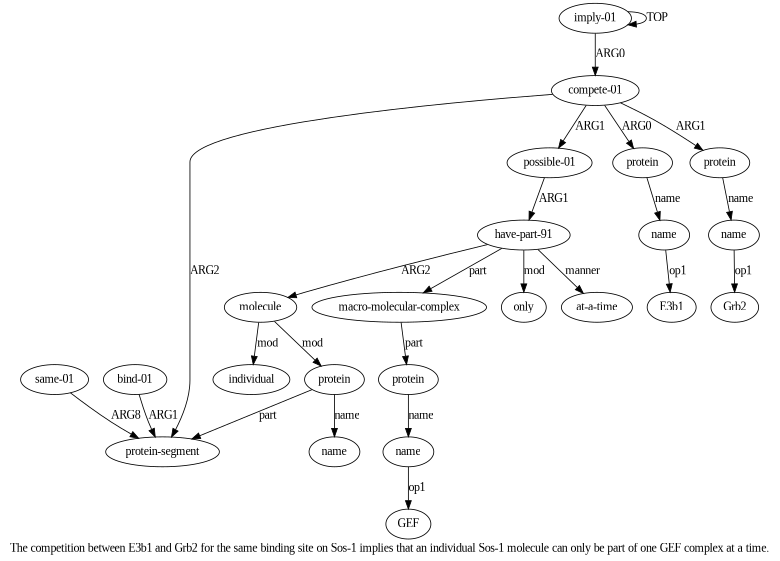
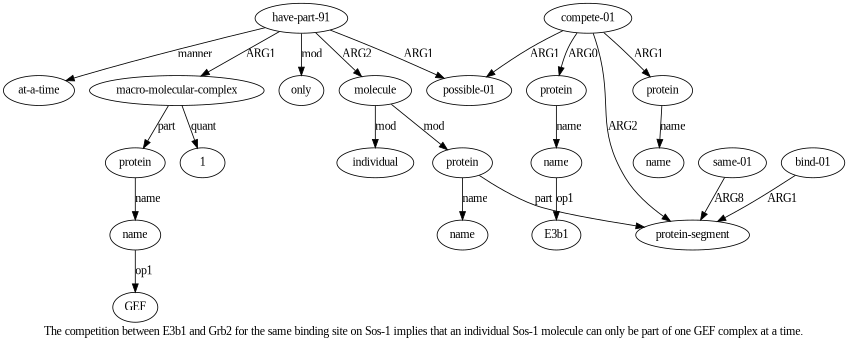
node "imply-01": removed
node "1": added
edge "possible-01" -> "have-part-91": reversed
edge "have-part-91" -> "macro-molecular-complex": label "part" -> "ARG1"
node "Grb2": removed
